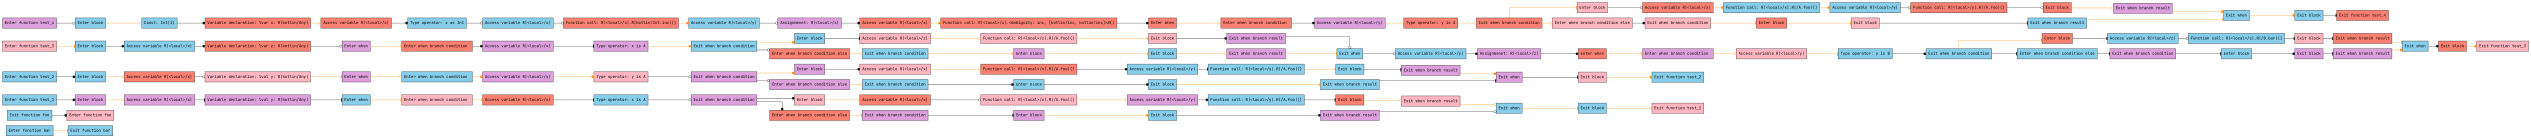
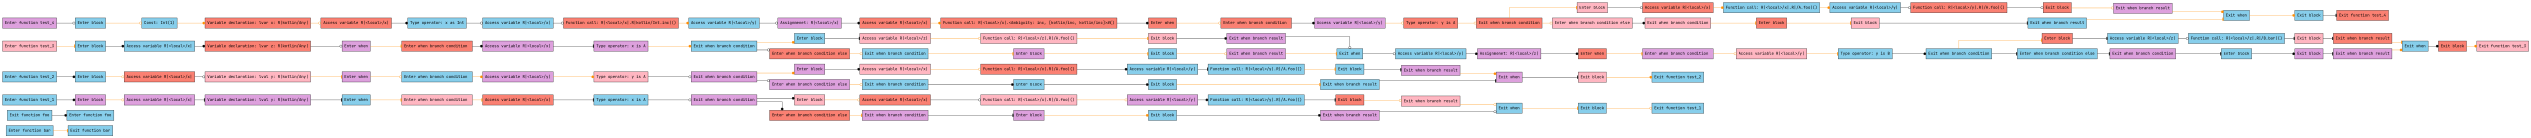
edge "Const: Int(1)" -> "Variable declaration: lvar x: R|kotlin/Any|": color black -> darkorange
node "Exit function test_1": fillcolor lightpink -> skyblue
node "Enter function foo": fillcolor lightpink -> skyblue
